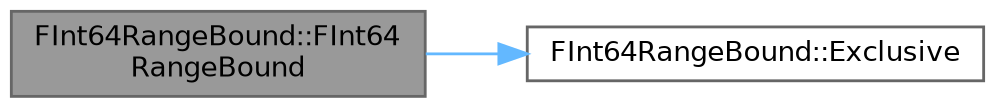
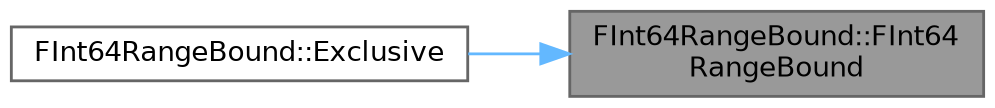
edge "FInt64RangeBound::FInt64 RangeBound" -> "FInt64RangeBound::Exclusive": reversed
